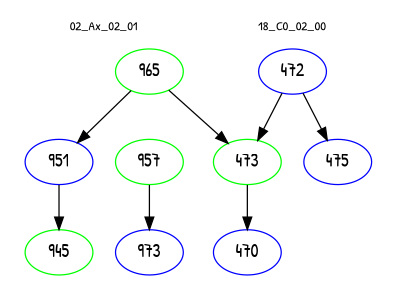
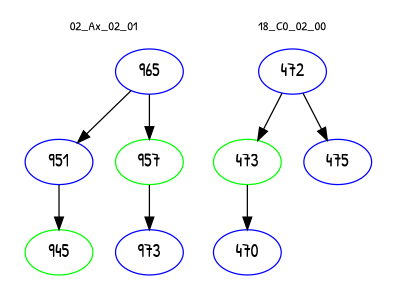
node "965": color green -> blue
edge "965" -> "473": now "965" -> "957"
